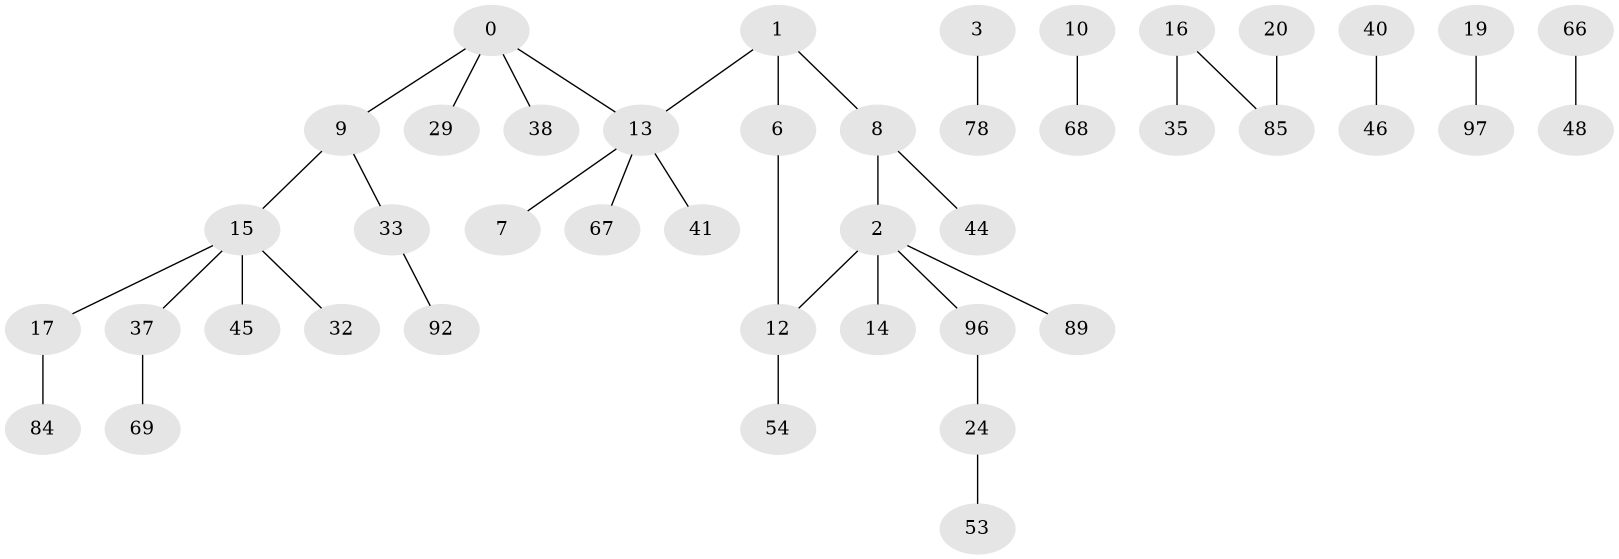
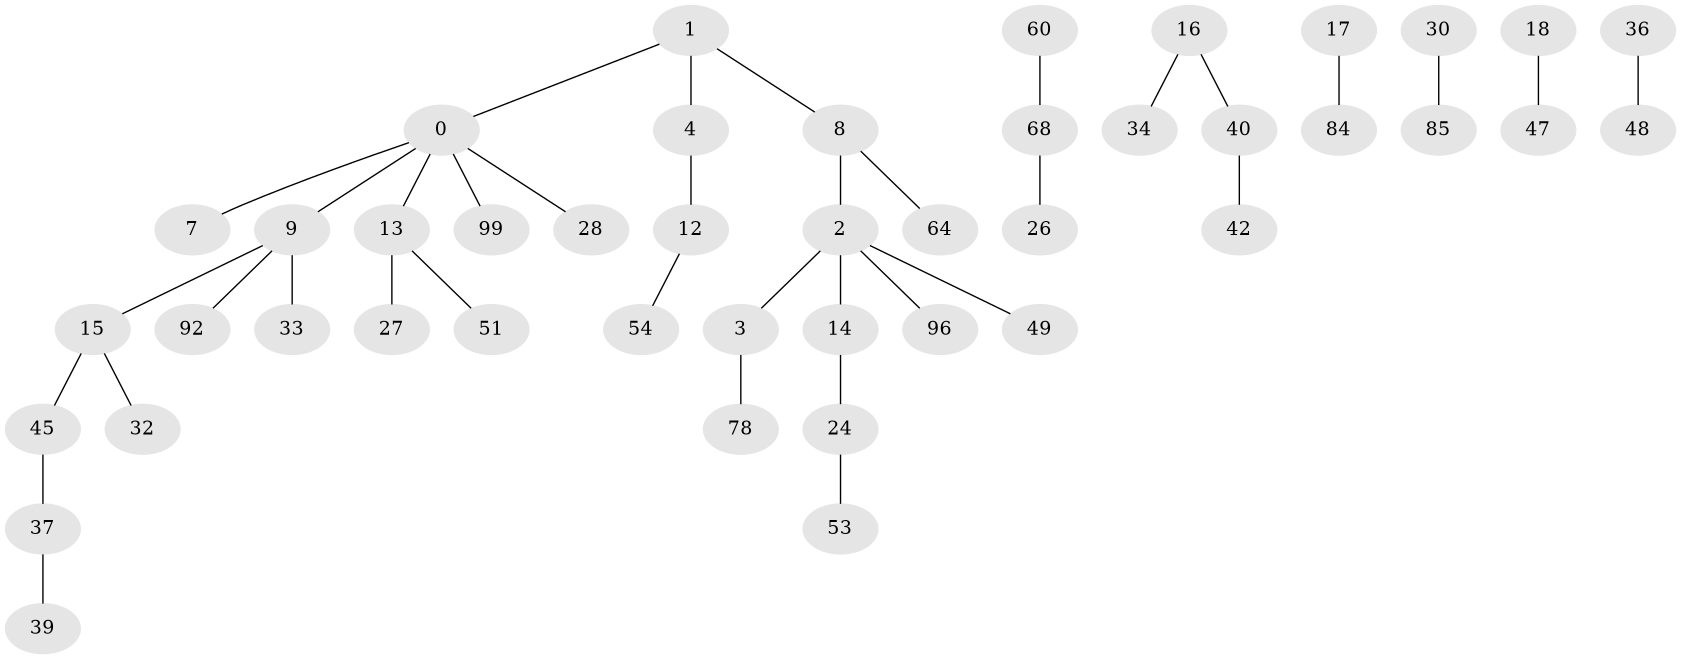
node "10": label "10" -> "60"
node "20": label "20" -> "30"
node "19": label "19" -> "18"
node "66": label "66" -> "36"
edge "1" -- "13": now "1" -- "0"
edge "16" -- "85": now "16" -- "40"
node "29": label "29" -> "99"
node "38": label "38" -> "28"
node "6": label "6" -> "4"
node "35": label "35" -> "34"
node "46": label "46" -> "42"
node "97": label "97" -> "47"
edge "13" -- "7": now "0" -- "7"
node "67": label "67" -> "27"
node "41": label "41" -> "51"
node "44": label "44" -> "64"
node "26": added
edge "15" -- "17": removed
edge "15" -- "37": now "45" -- "37"
edge "33" -- "92": now "9" -- "92"
edge "2" -- "12": now "2" -- "3"
node "89": label "89" -> "49"
edge "96" -- "24": now "14" -- "24"
node "69": label "69" -> "39"
